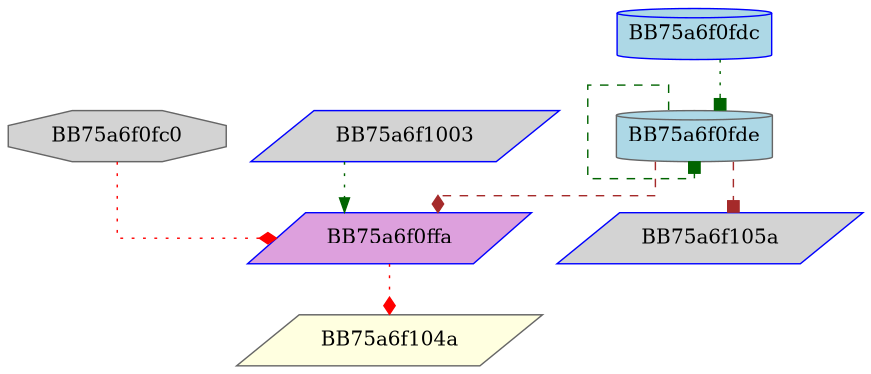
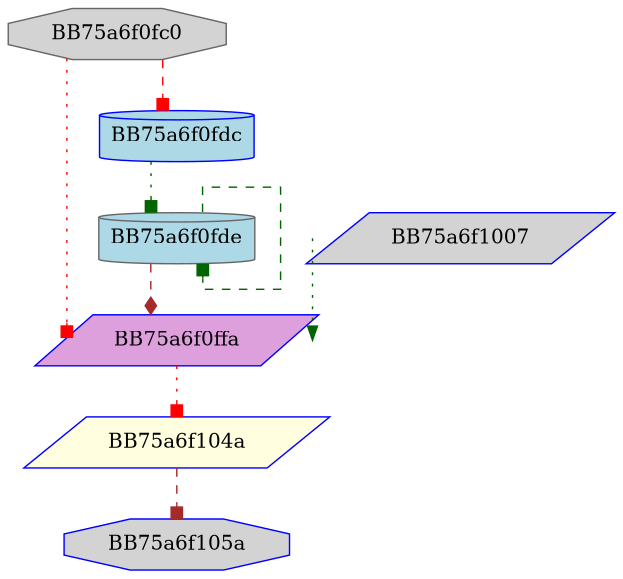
edge "BB75a6f0fc0" -> "BB75a6f0fdc": added
node "BB75a6f1003": label "BB75a6f1003" -> "BB75a6f1007"
edge "BB75a6f0fde" -> "BB75a6f105a": now "BB75a6f104a" -> "BB75a6f105a"
edge "BB75a6f0fc0" -> "BB75a6f0ffa": arrowhead diamond -> box
node "BB75a6f105a": shape parallelogram -> octagon
edge "BB75a6f0ffa" -> "BB75a6f104a": arrowhead diamond -> box
node "BB75a6f104a": color gray40 -> blue
